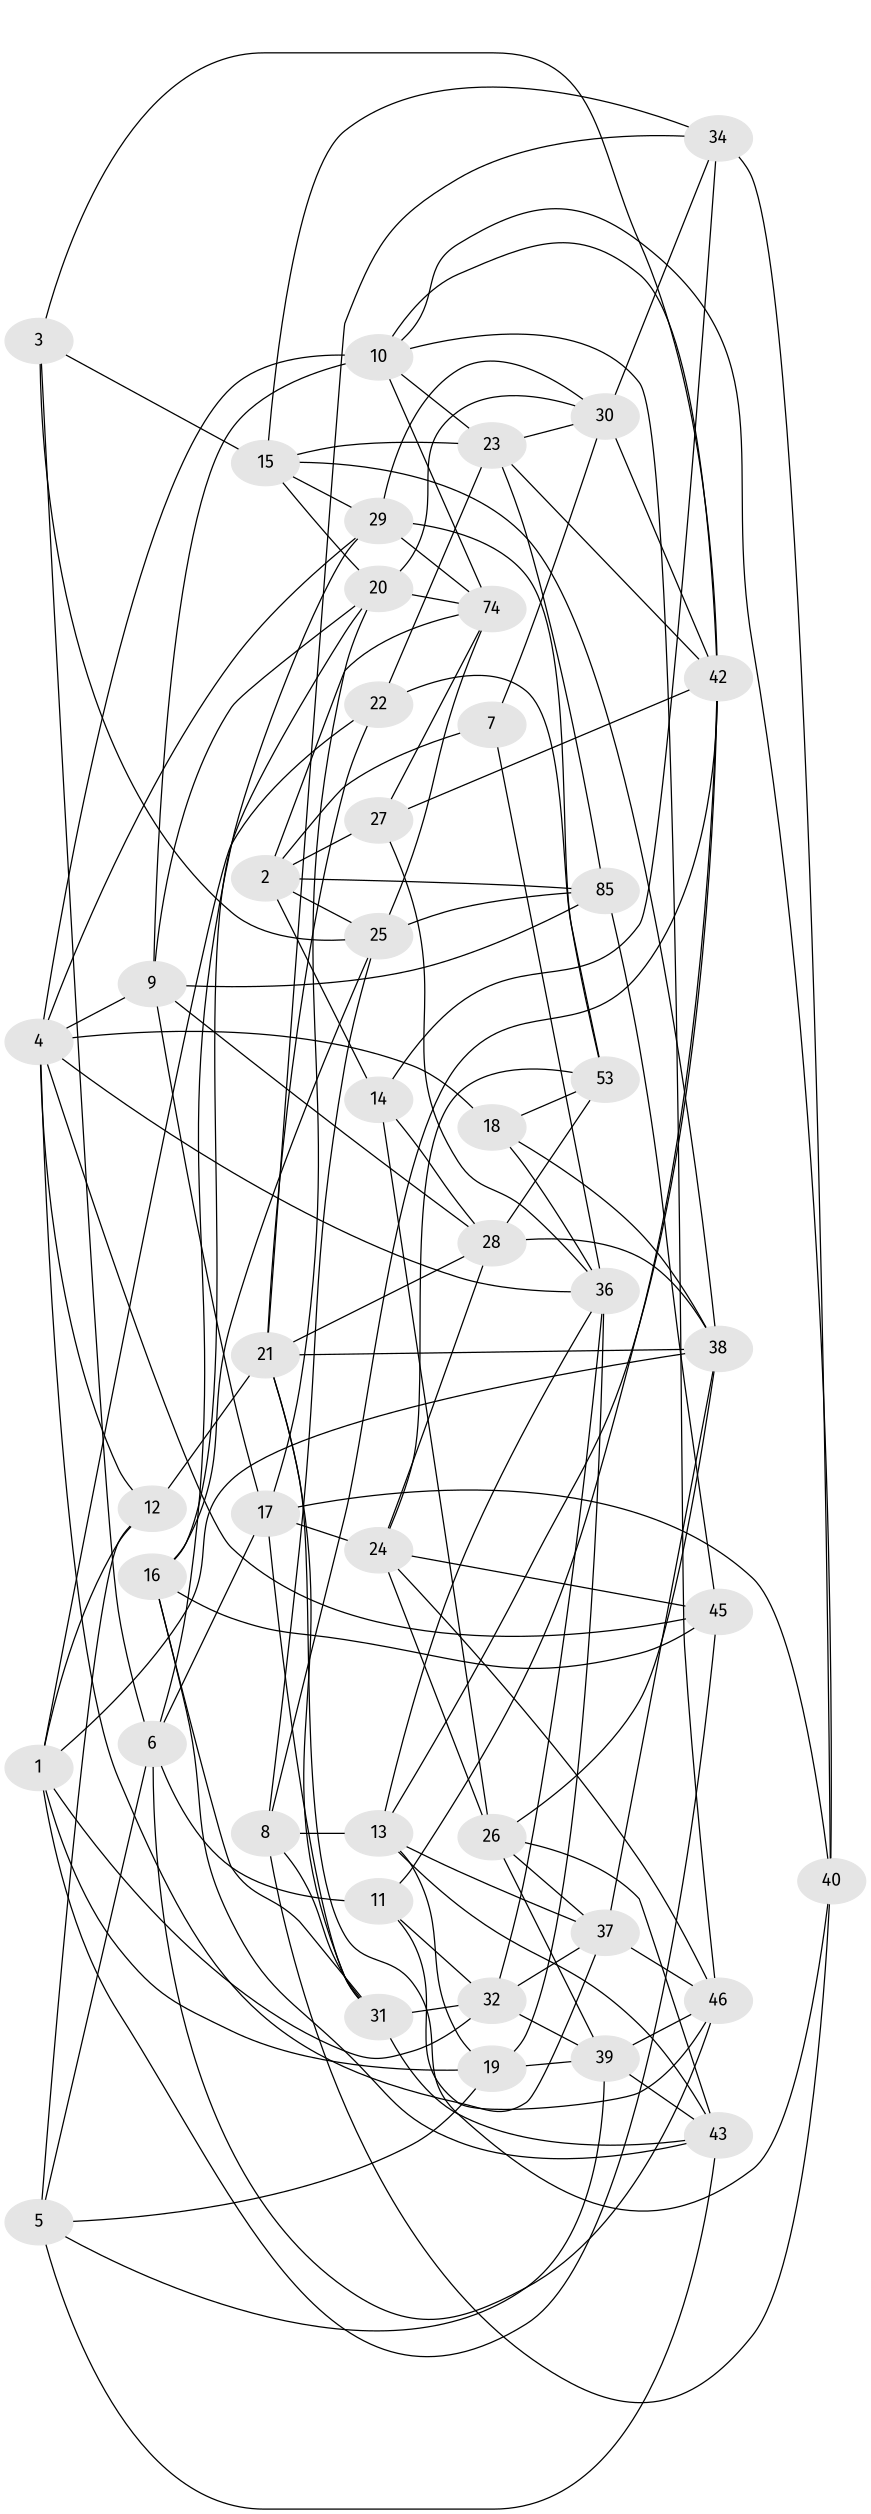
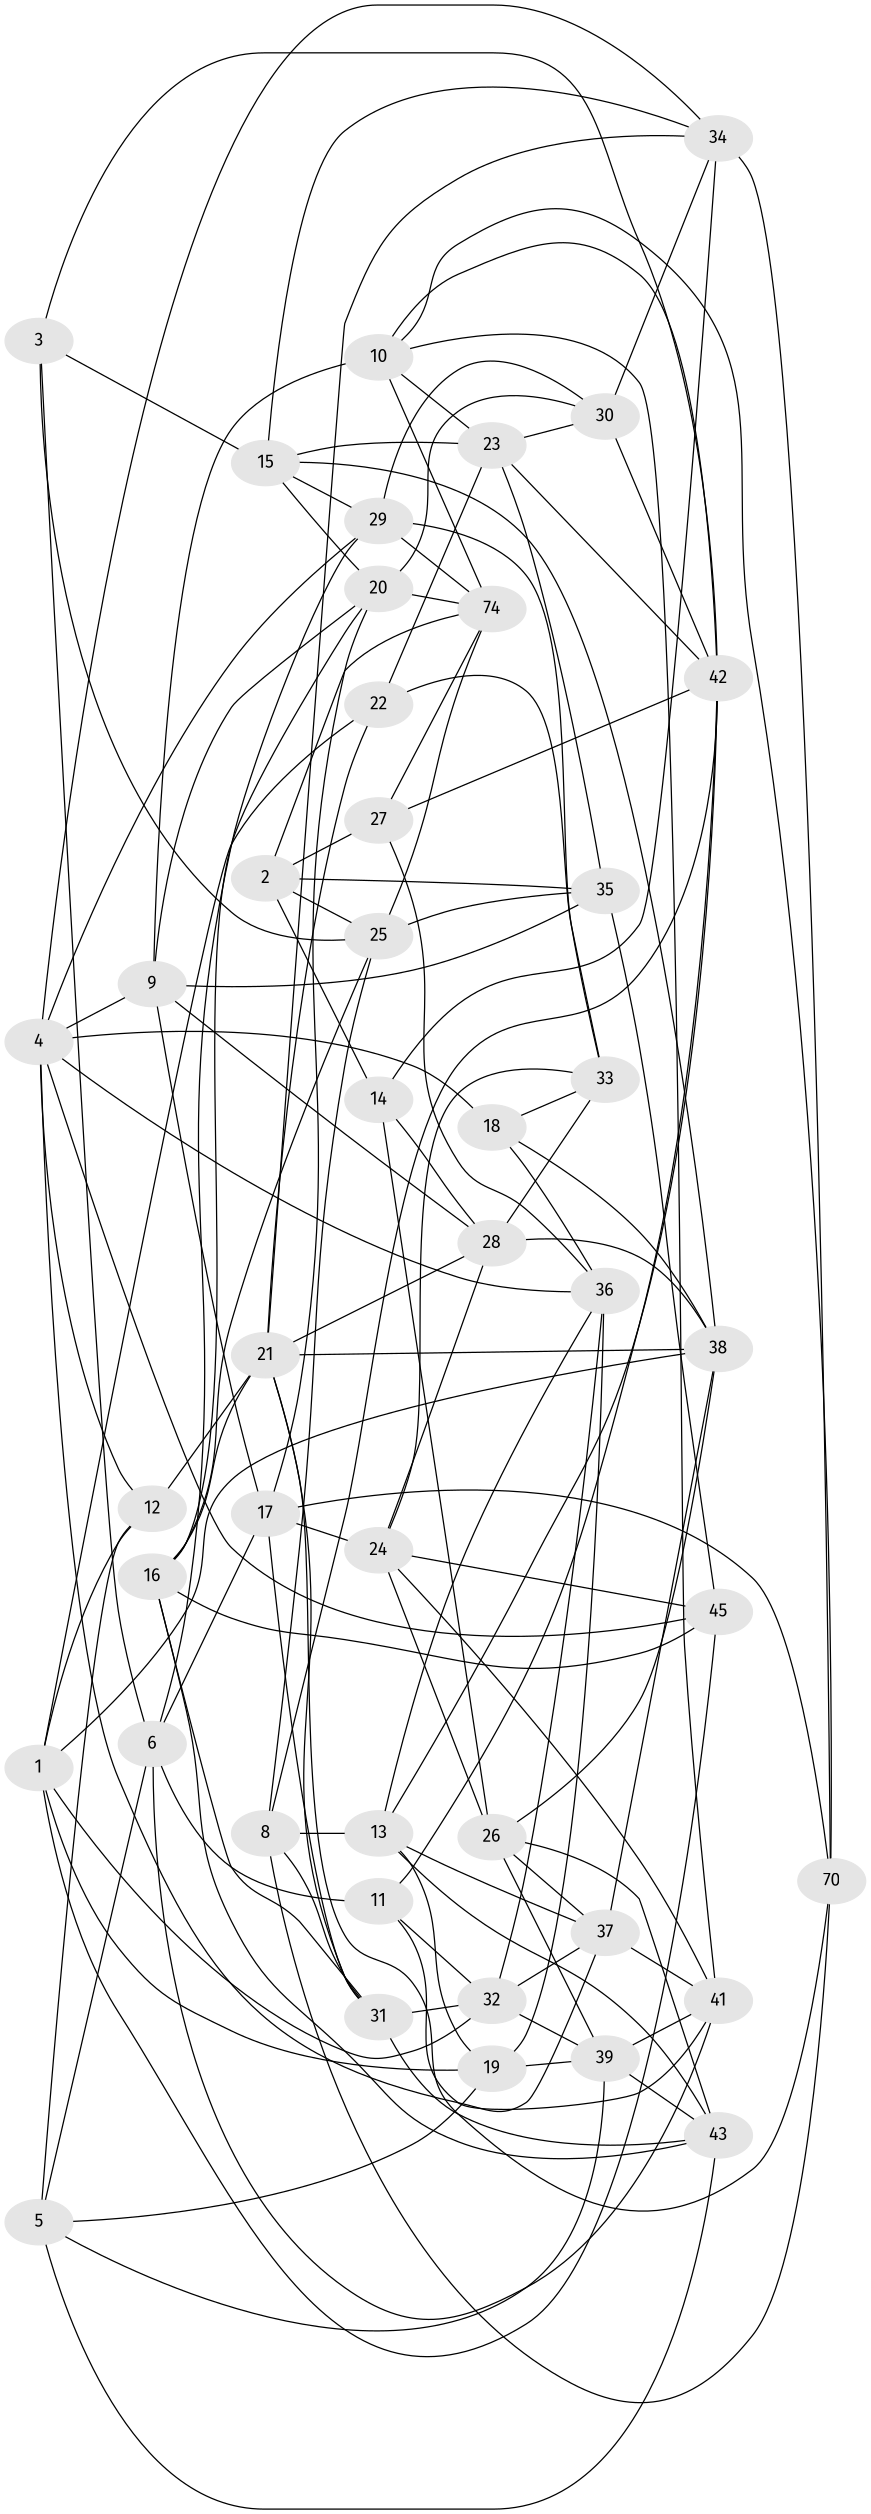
edge "10" -- "4": now "34" -- "4"
node "7": removed
node "85": label "85" -> "35"
node "53": label "53" -> "33"
edge "21" -- "16": added
node "40": label "40" -> "70"
node "46": label "46" -> "41"
